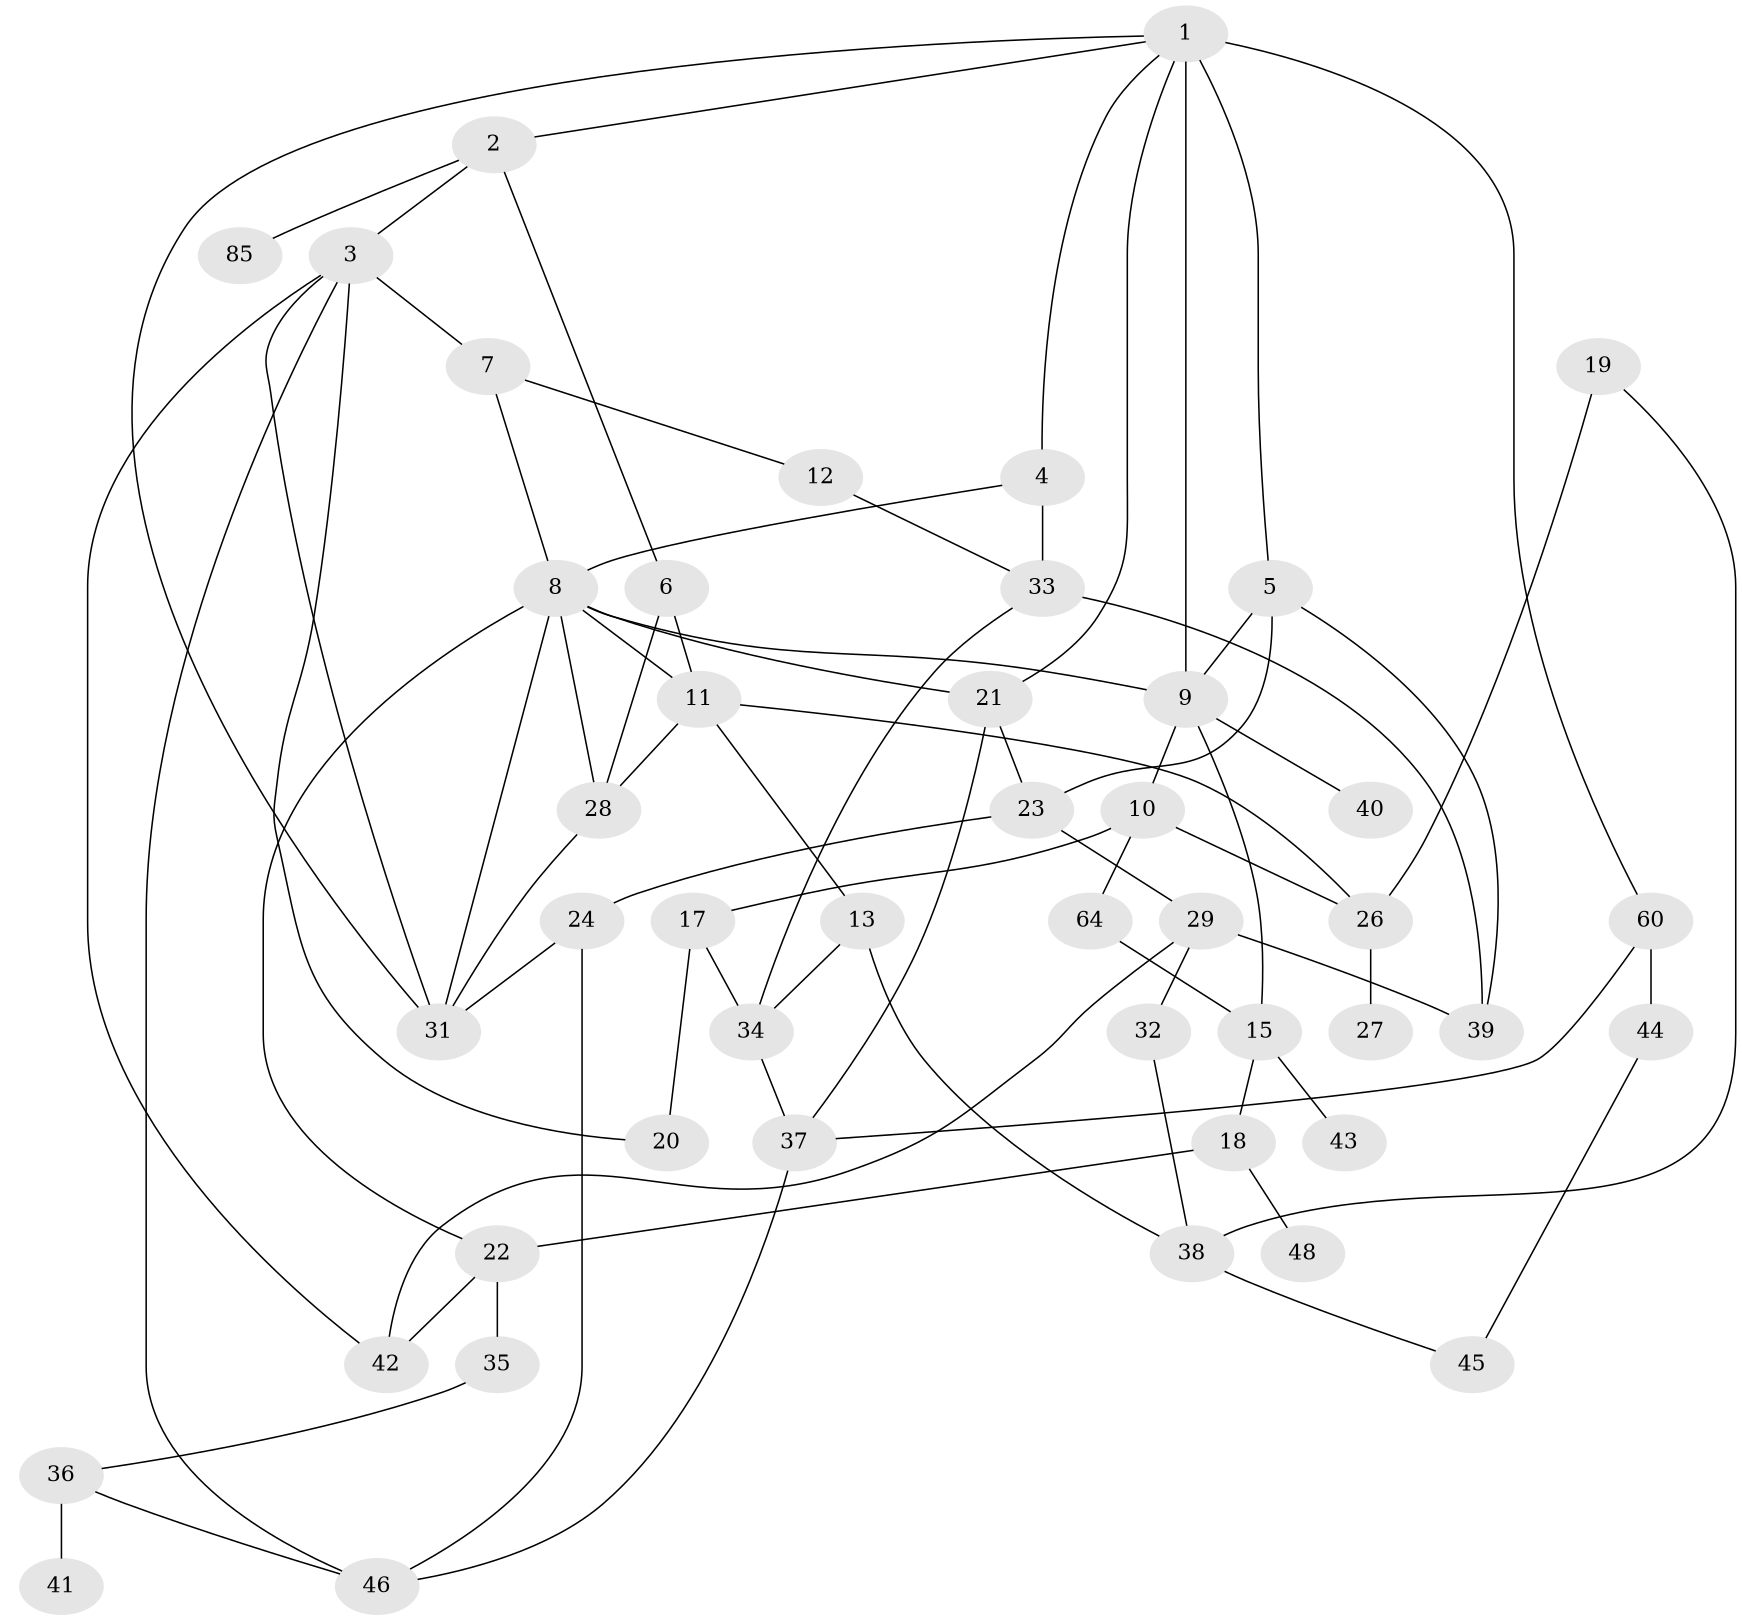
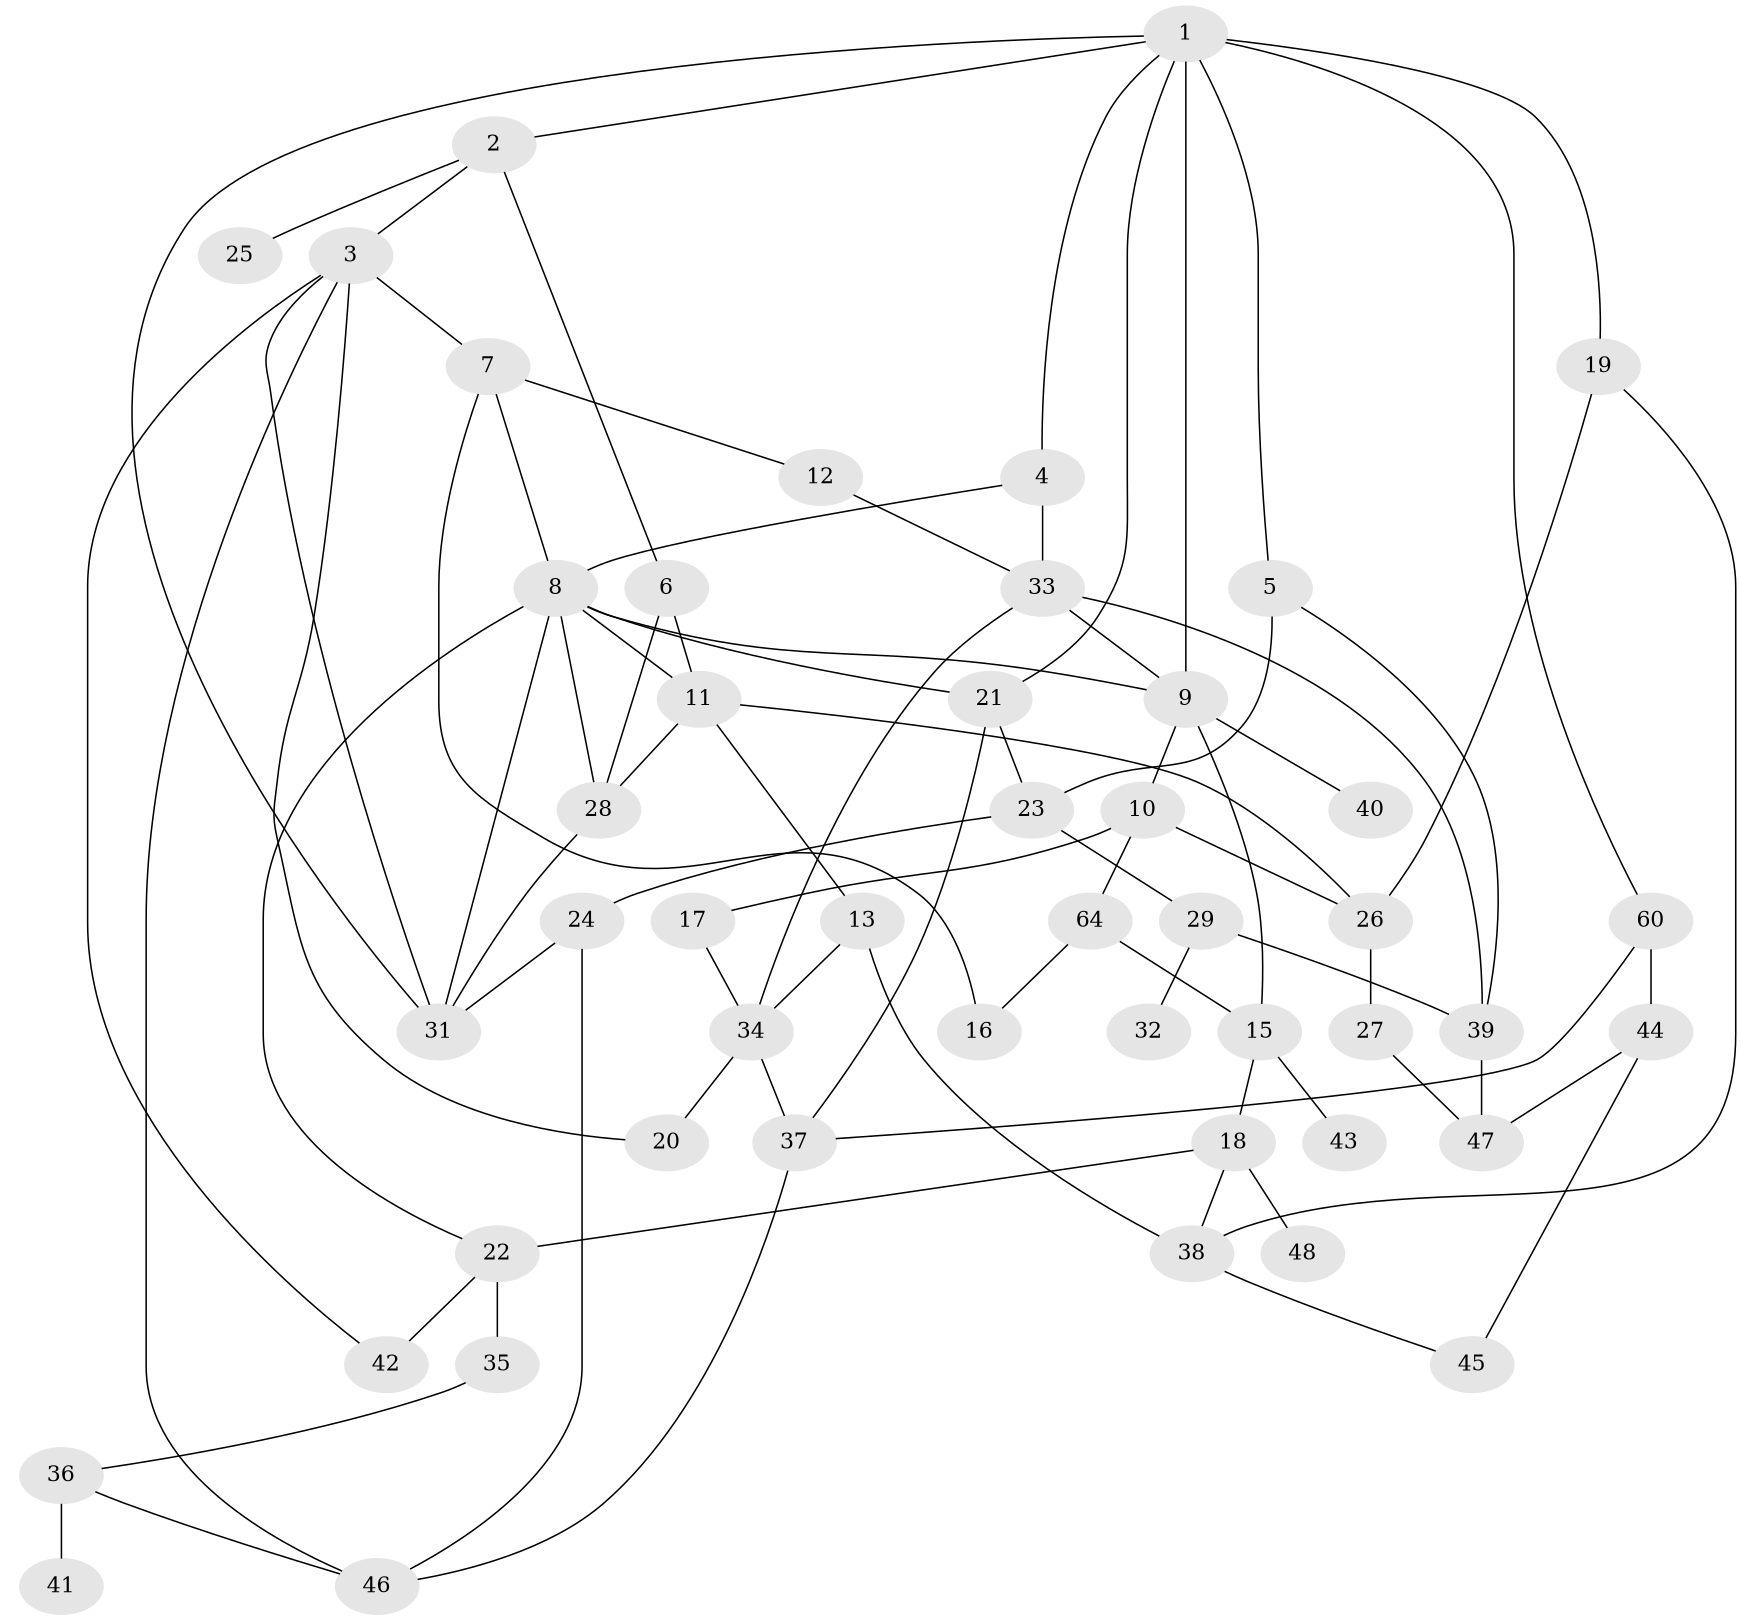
edge "1" -- "19": added
node "85": label "85" -> "25"
edge "5" -- "9": now "33" -- "9"
edge "17" -- "20": now "34" -- "20"
node "16": added
edge "32" -- "38": now "18" -- "38"
node "47": added
edge "29" -- "42": removed
